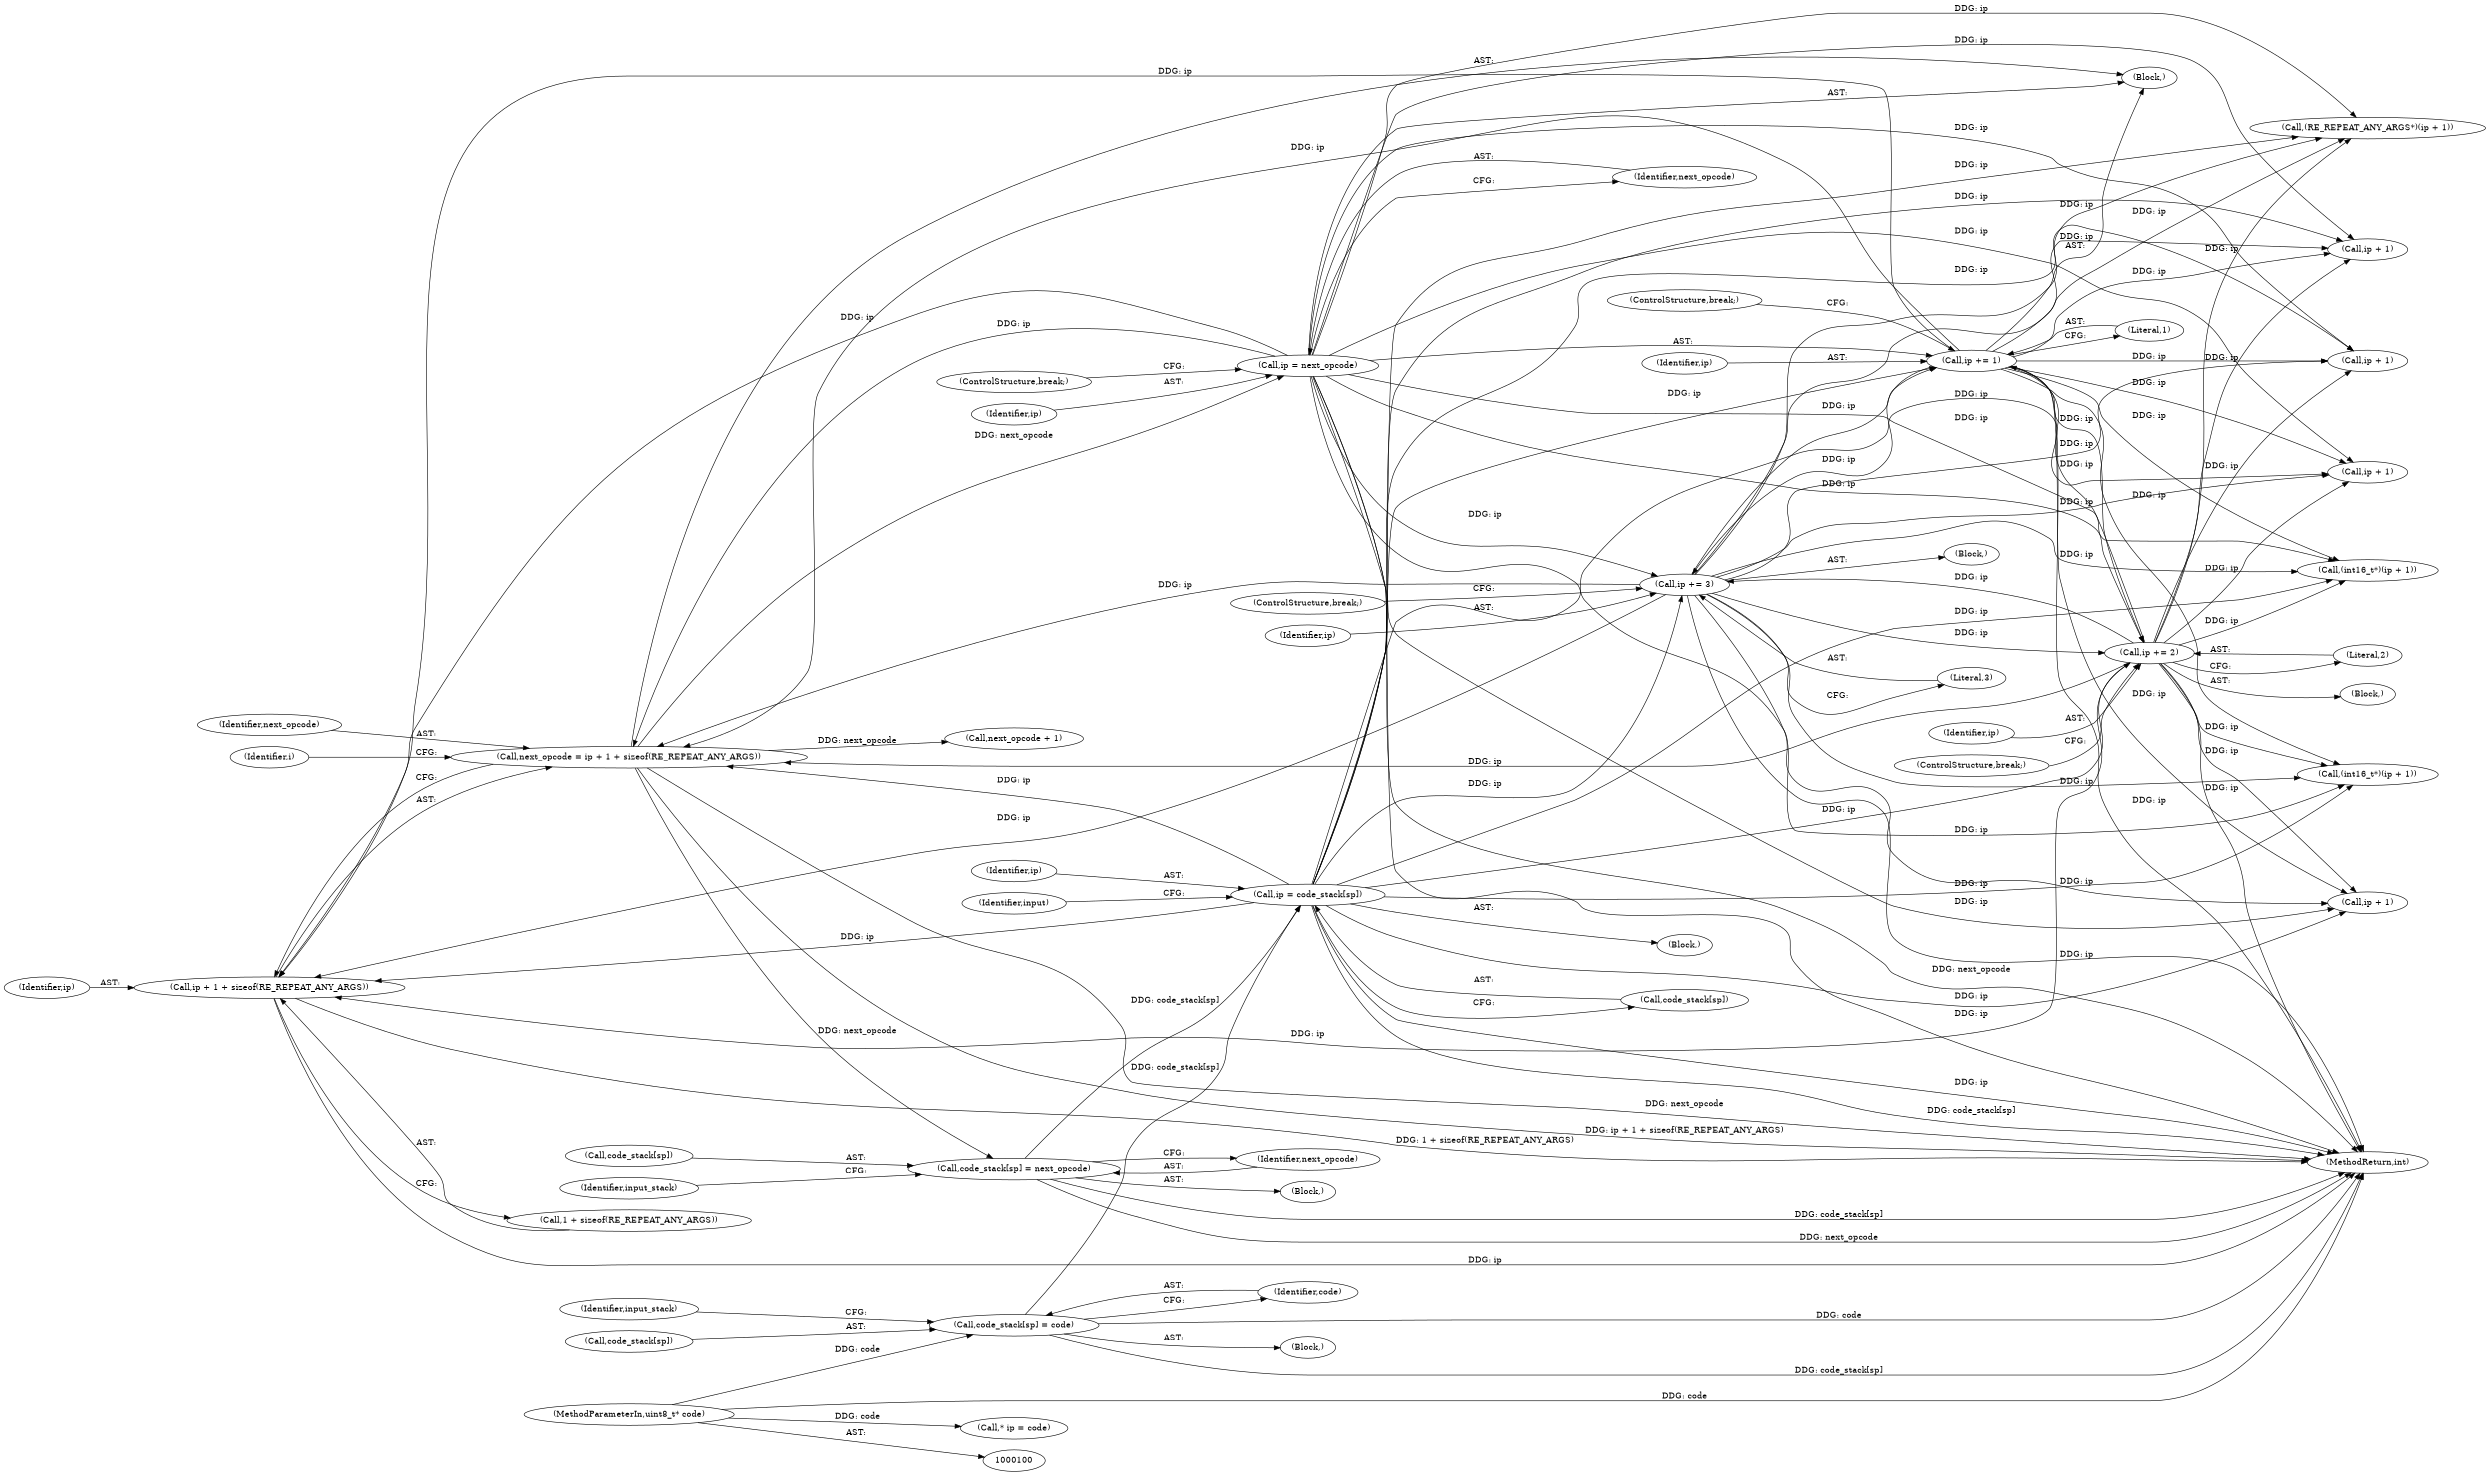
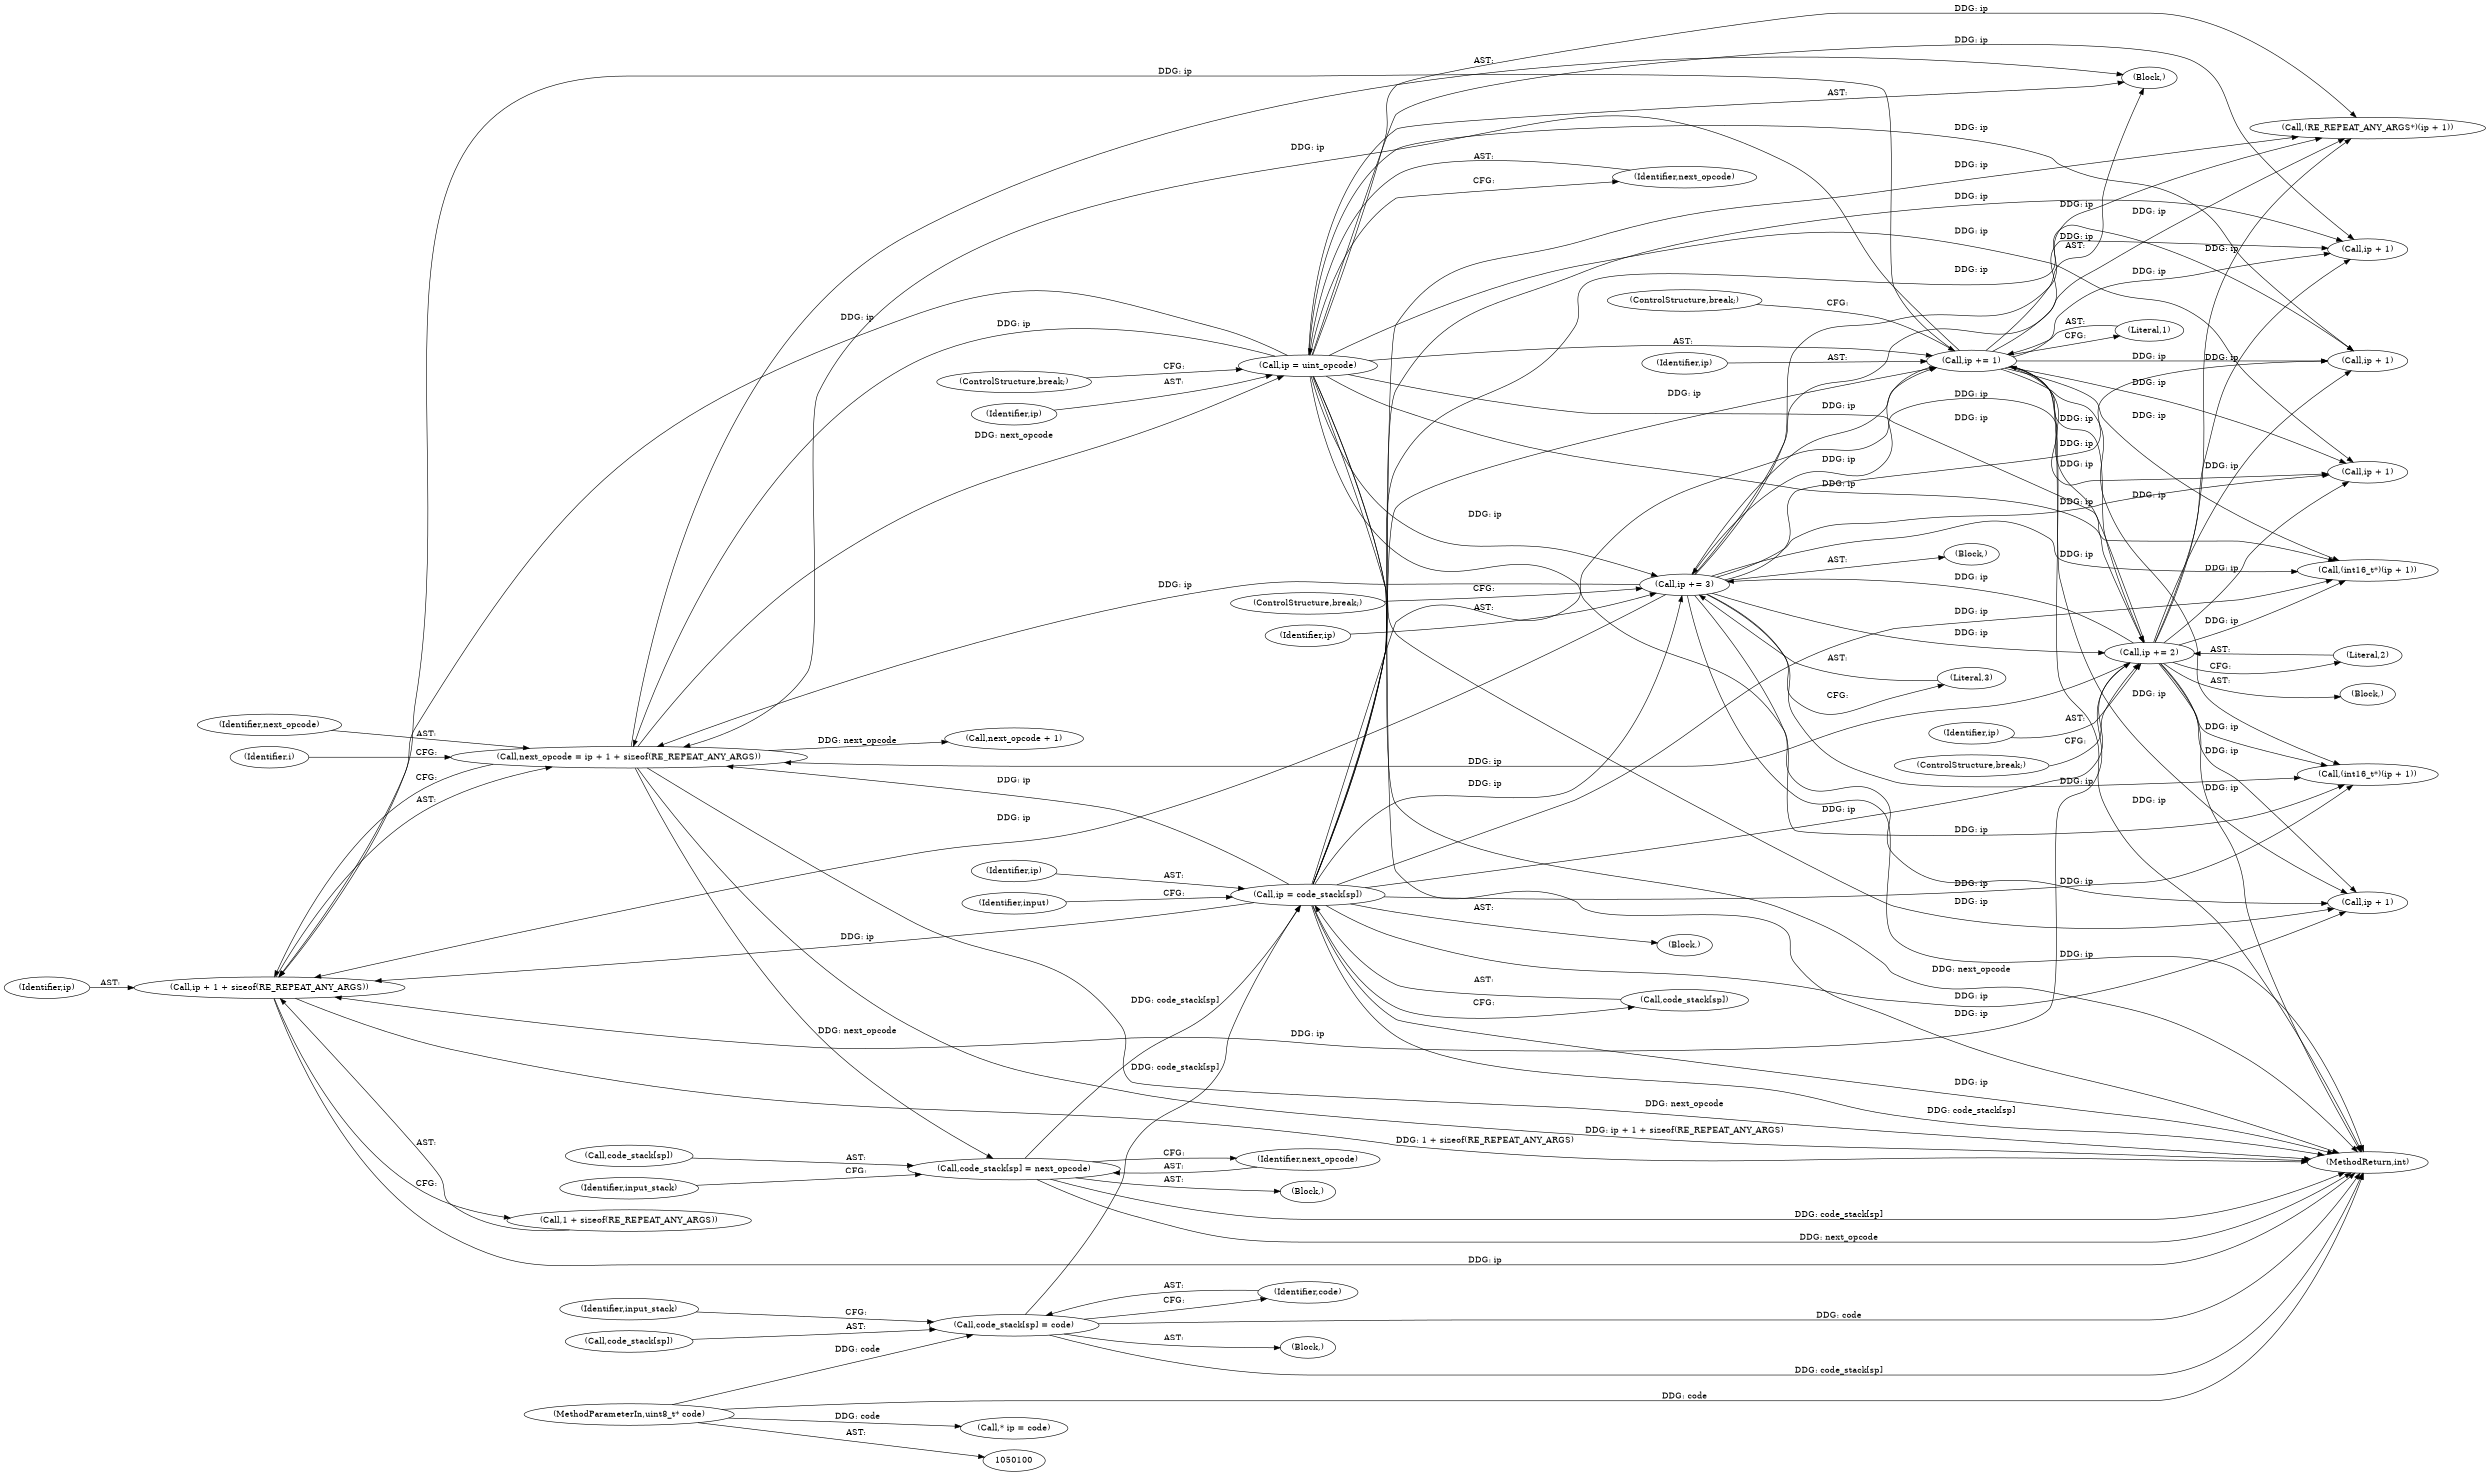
node "(Call,ip = next_opcode)": label "(Call,ip = next_opcode)" -> "(Call,ip = uint_opcode)"
node "1000100": label "1000100" -> "1050100"
